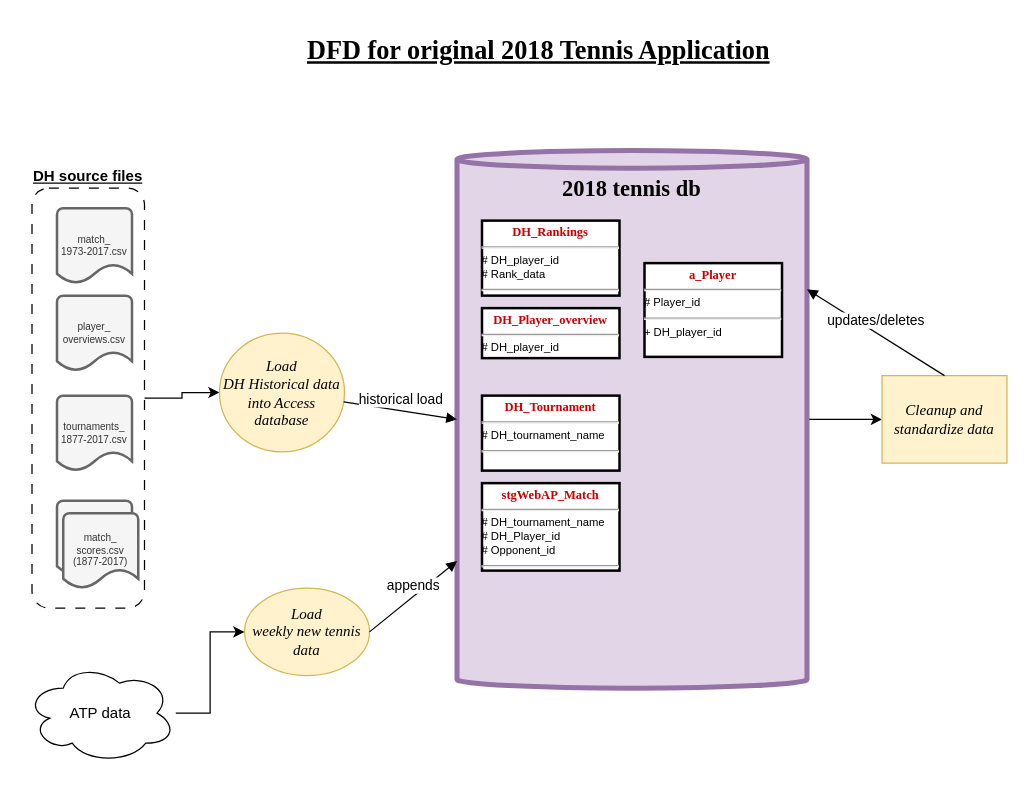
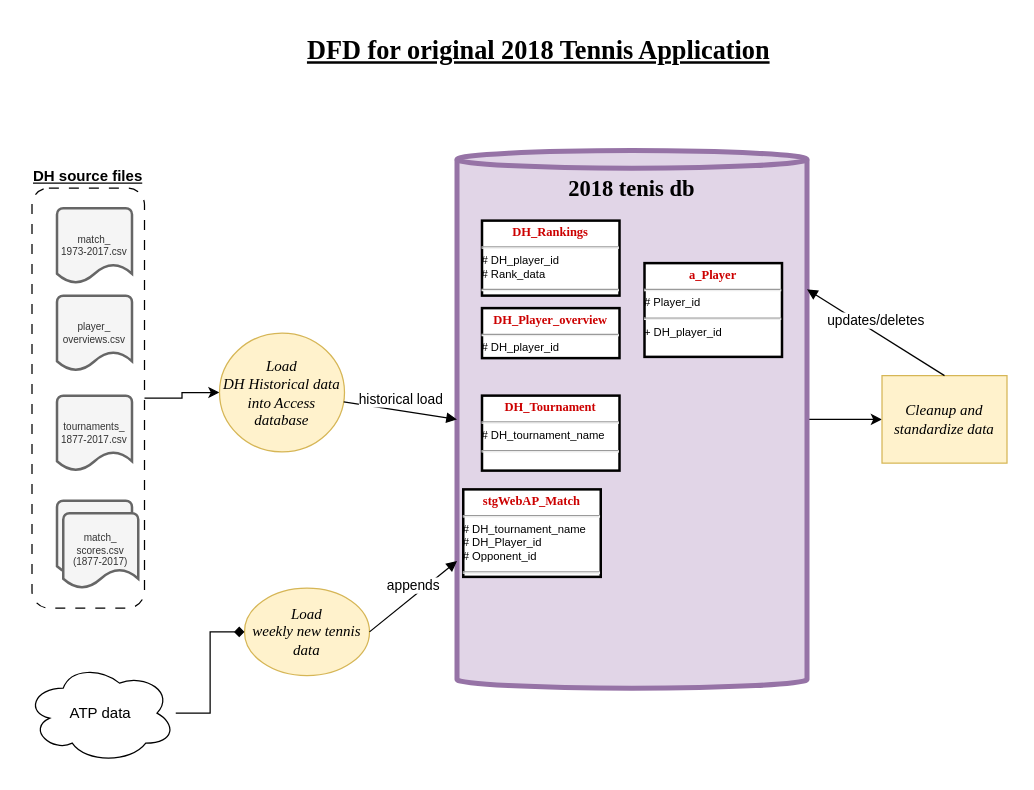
node "2018 tennis db": label "2018 tennis db" -> "2018 tenis db"
node "stgWebAP_Match # DH_tournament_name # DH_Player_id # Opponent_id": moved (551, 527) -> (532, 533)
edge "ATP data" -> "Load weekly new tennis data": arrowhead classic -> diamond
